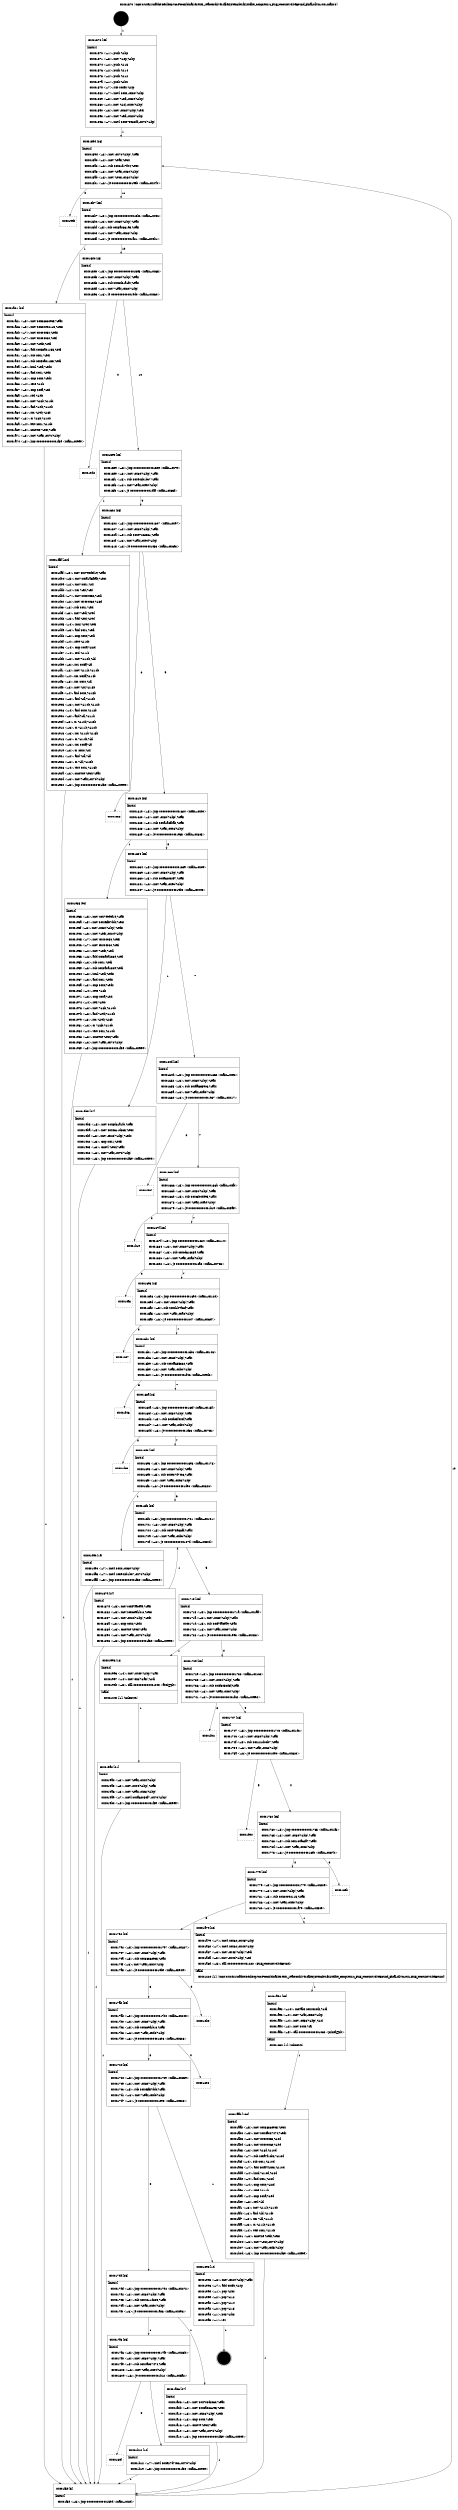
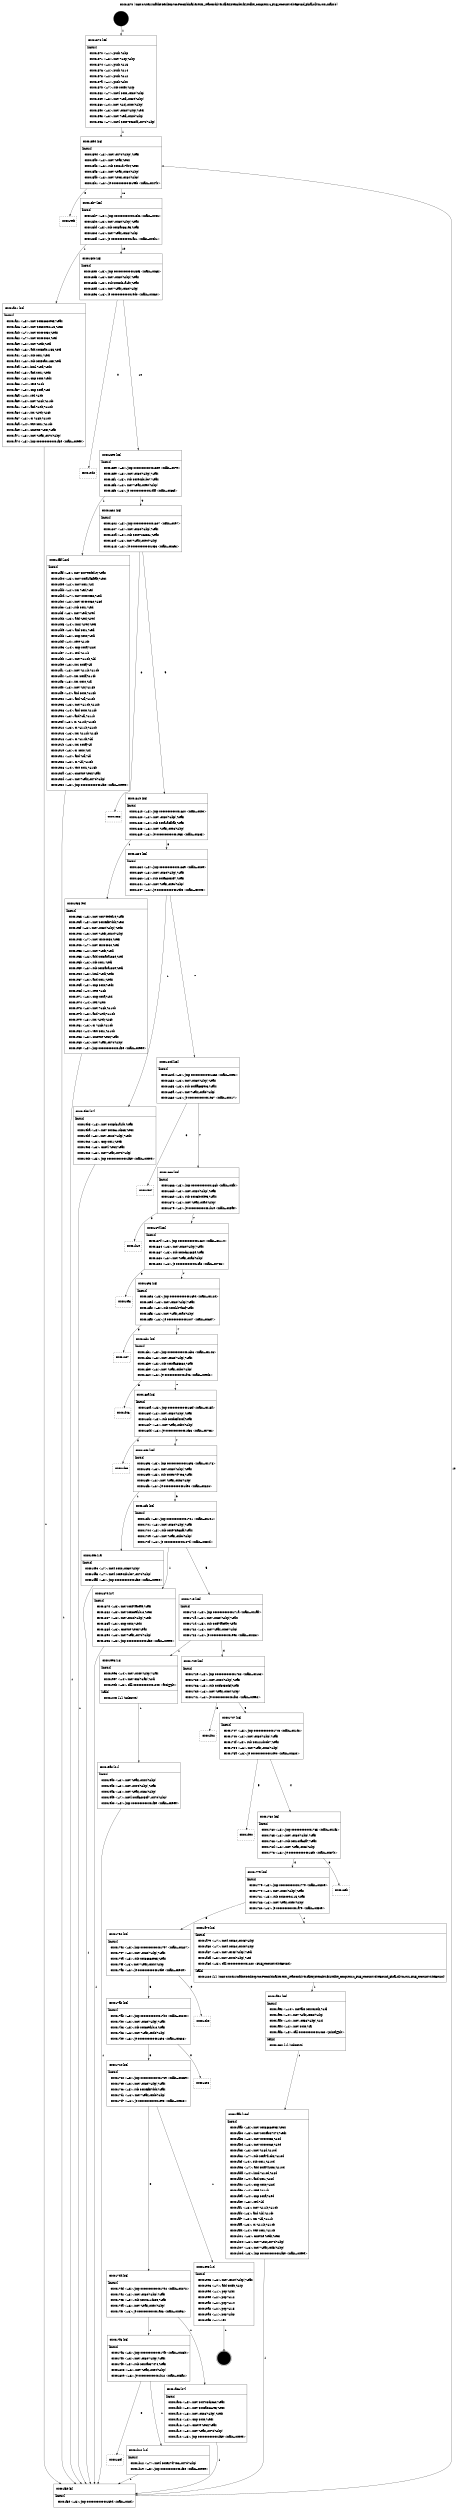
edge "0x40187d [27]" -> "0x4016fc [25]": reversed
